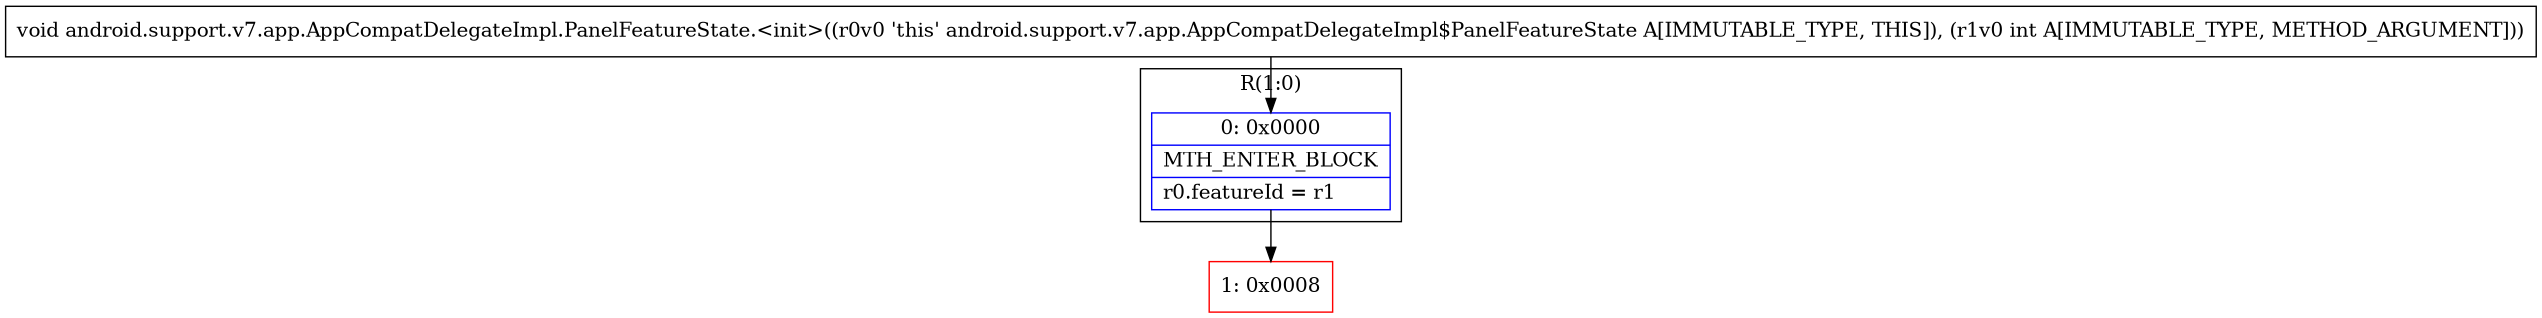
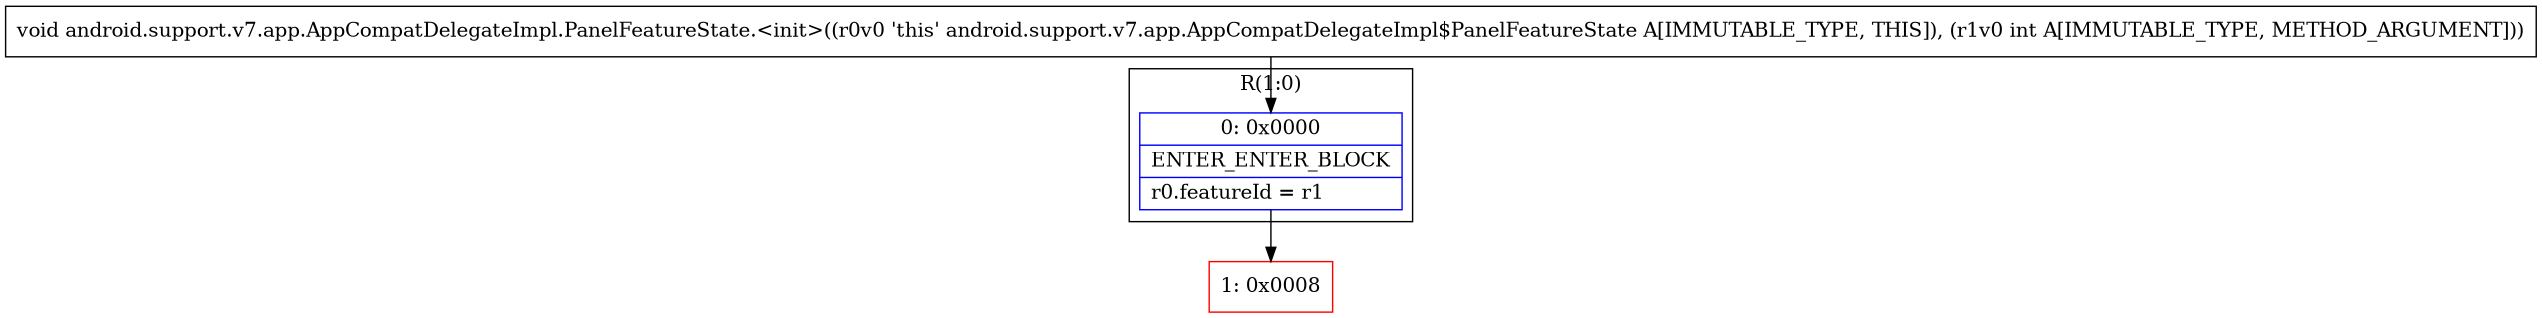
node "0: 0x0000": text "MTH_ENTER_BLOCK" -> "ENTER_ENTER_BLOCK"
